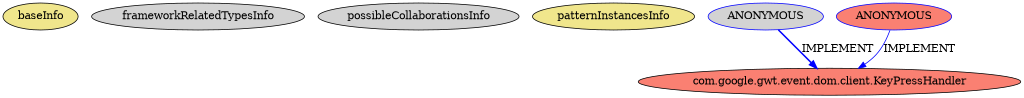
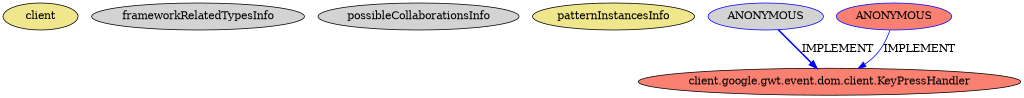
node "baseInfo": label "baseInfo" -> "client"
node "com.google.gwt.event.dom.client.KeyPressHandler": label "com.google.gwt.event.dom.client.KeyPressHandler" -> "client.google.gwt.event.dom.client.KeyPressHandler"
